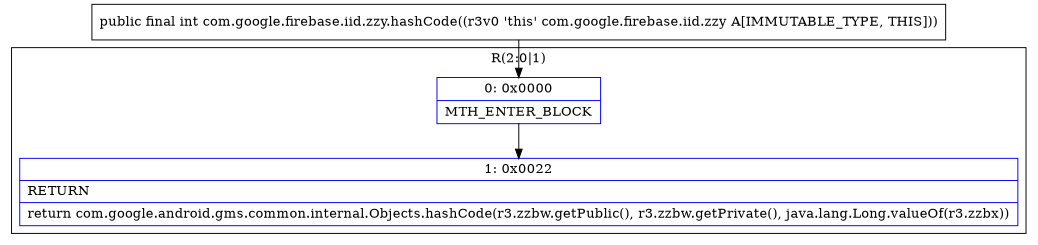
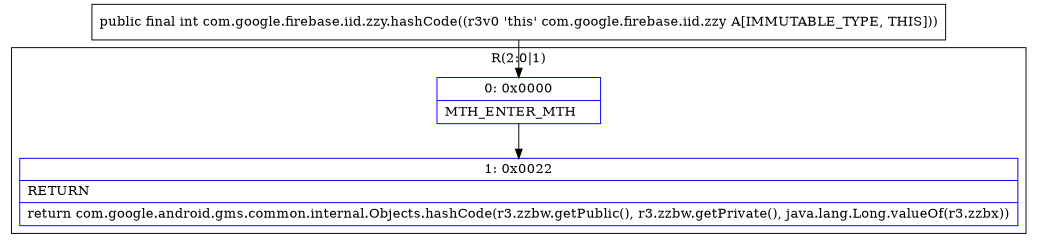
node "0: 0x0000": text "MTH_ENTER_BLOCK" -> "MTH_ENTER_MTH"
